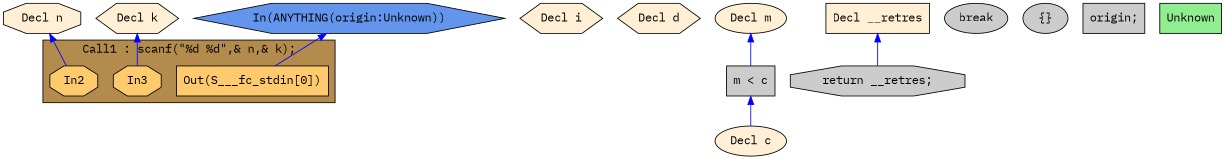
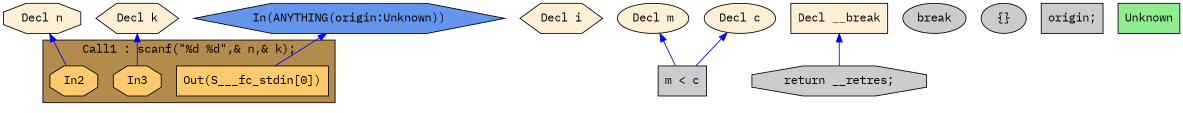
node "Decl d": removed
node "Decl __retres": label "Decl __retres" -> "Decl __break"
edge "Decl c" -> "m < c": reversed
